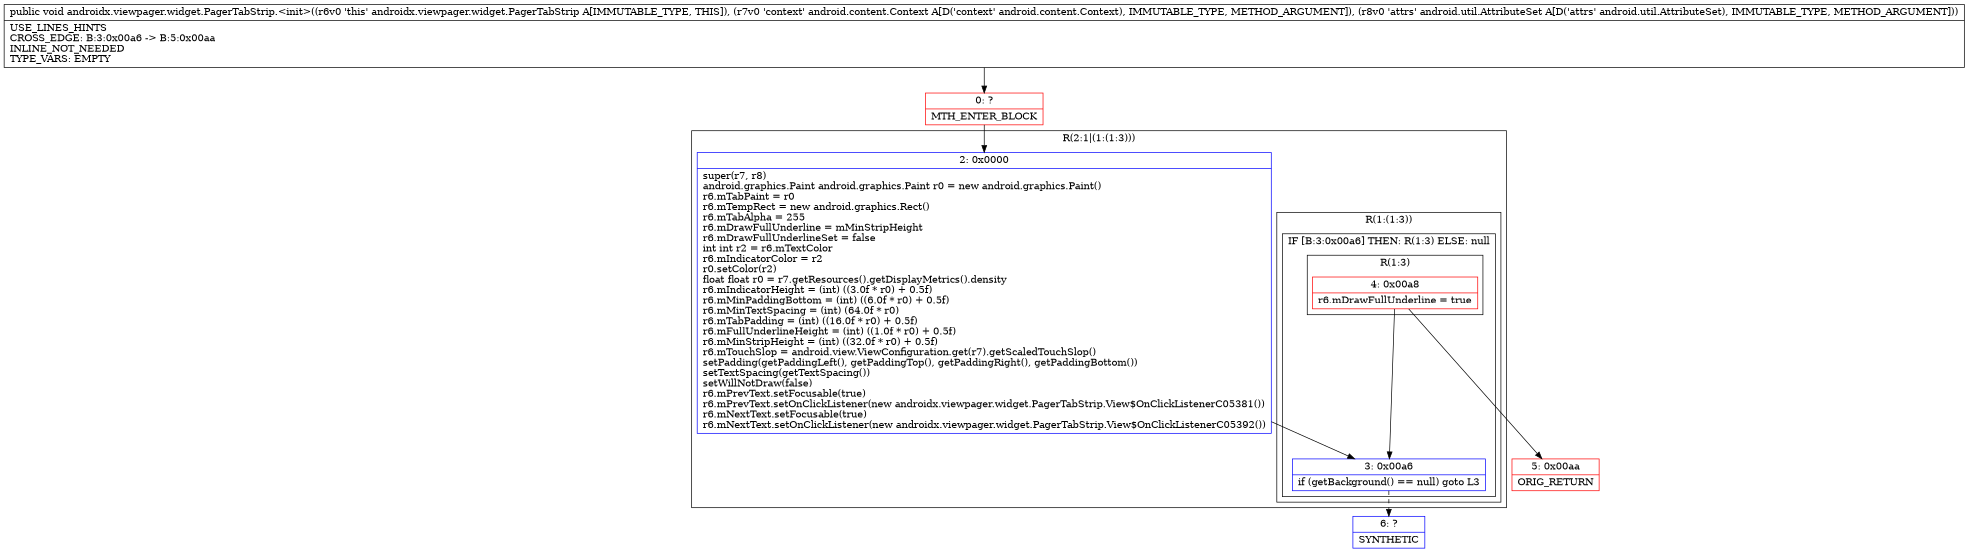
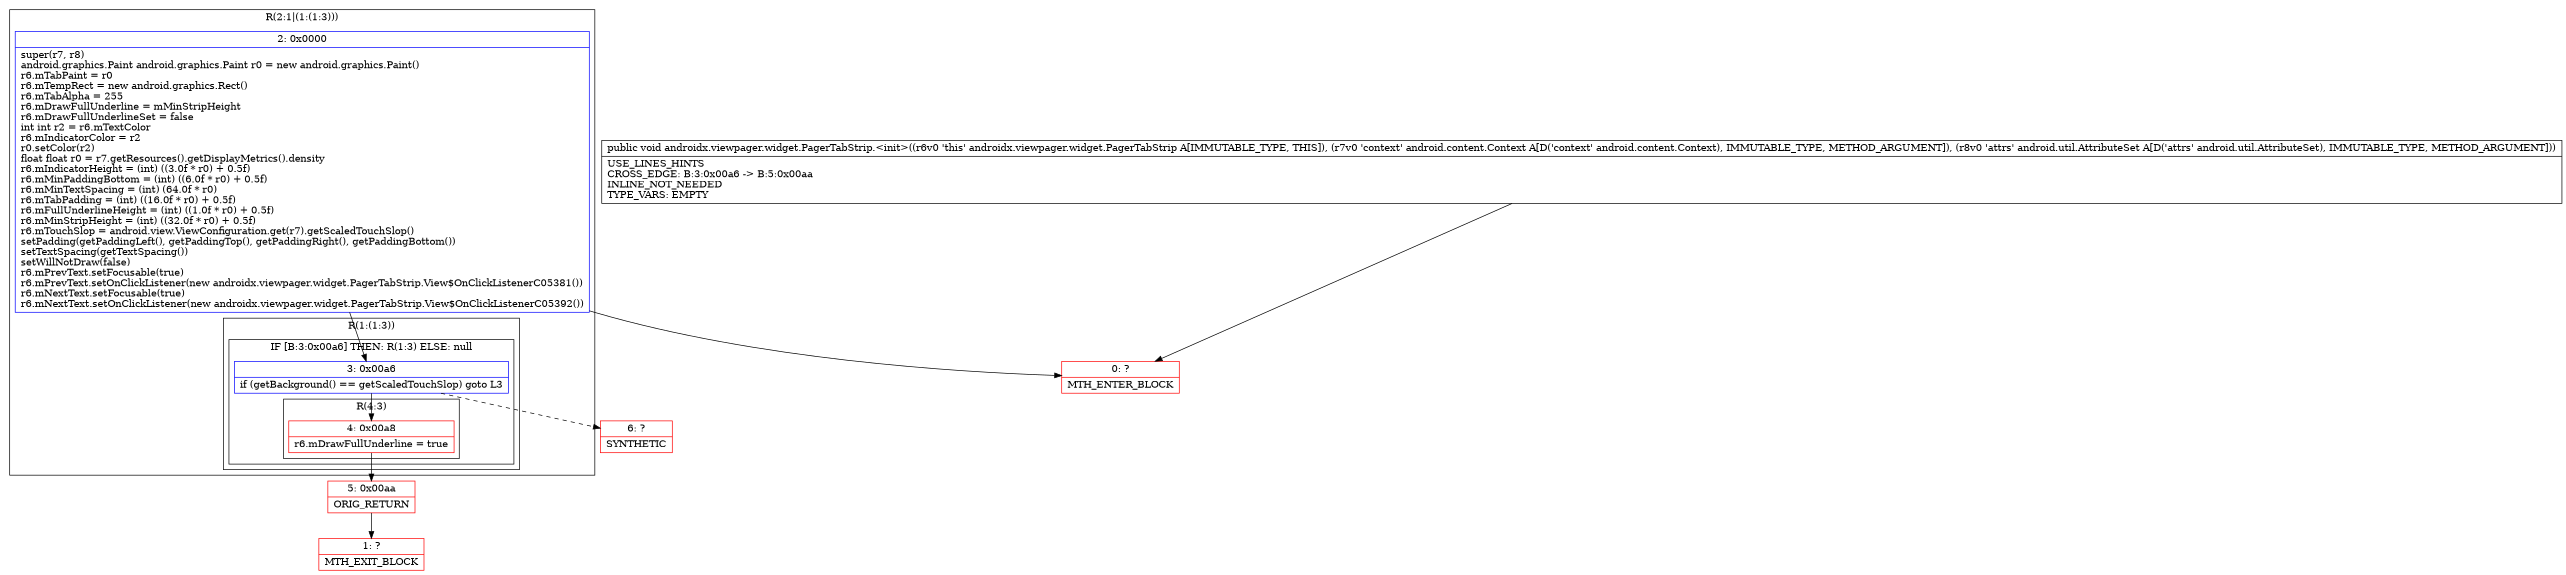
edge "0: ?" -> "2: 0x0000": reversed
cluster "R(1:3)": label "R(1:3)" -> "R(4:3)"
edge "4: 0x00a8" -> "3: 0x00a6": reversed
node "3: 0x00a6": text "if (getBackground() == null) goto L3" -> "if (getBackground() == getScaledTouchSlop) goto L3"
node "6: ?": color blue -> red
node "1: ?": added
